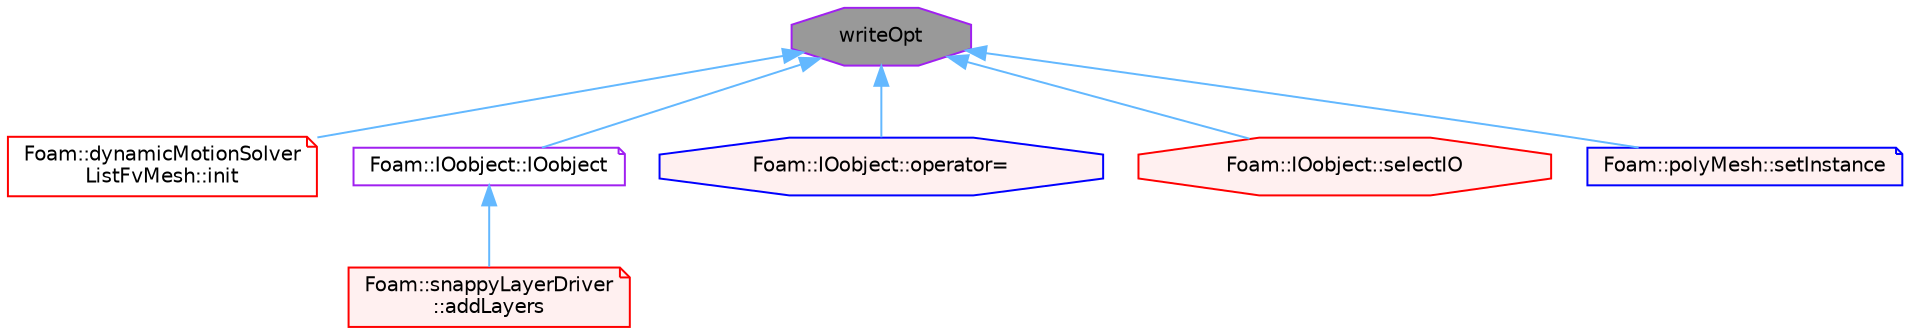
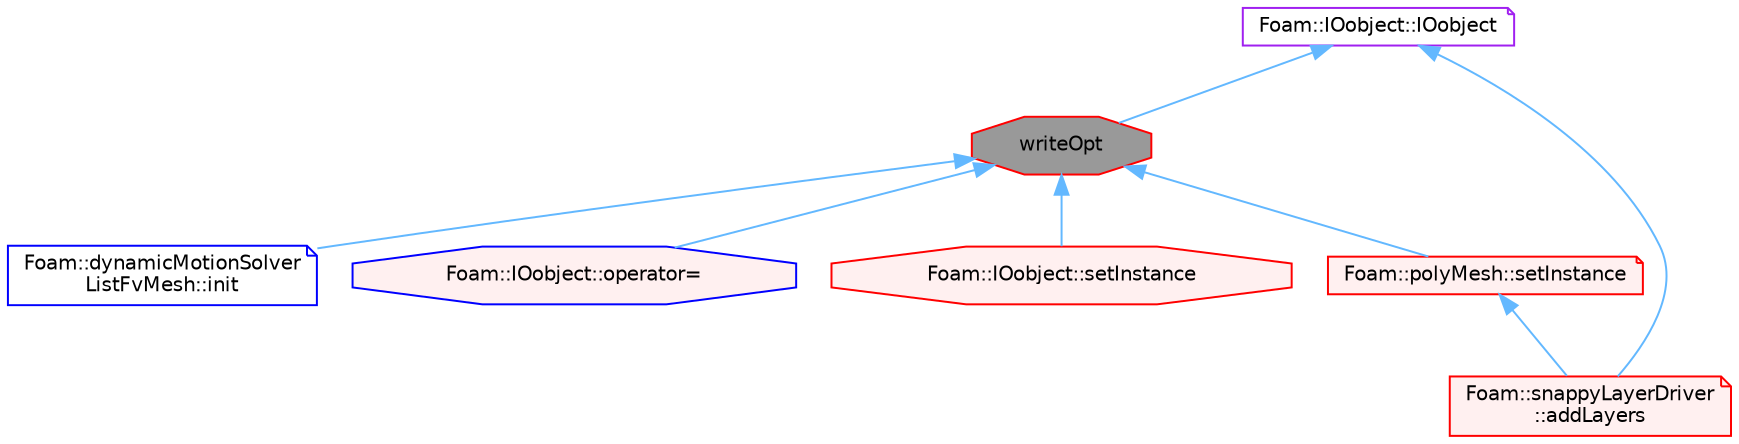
node "writeOpt": color purple -> red
edge "Foam::IOobject::IOobject" -> "writeOpt": reversed
node "Foam::dynamicMotionSolver ListFvMesh::init": color red -> blue
node "Foam::IOobject::selectIO": label "Foam::IOobject::selectIO" -> "Foam::IOobject::setInstance"
node "Foam::polyMesh::setInstance": color blue -> red
edge "Foam::snappyLayerDriver ::addLayers" -> "Foam::polyMesh::setInstance": added
